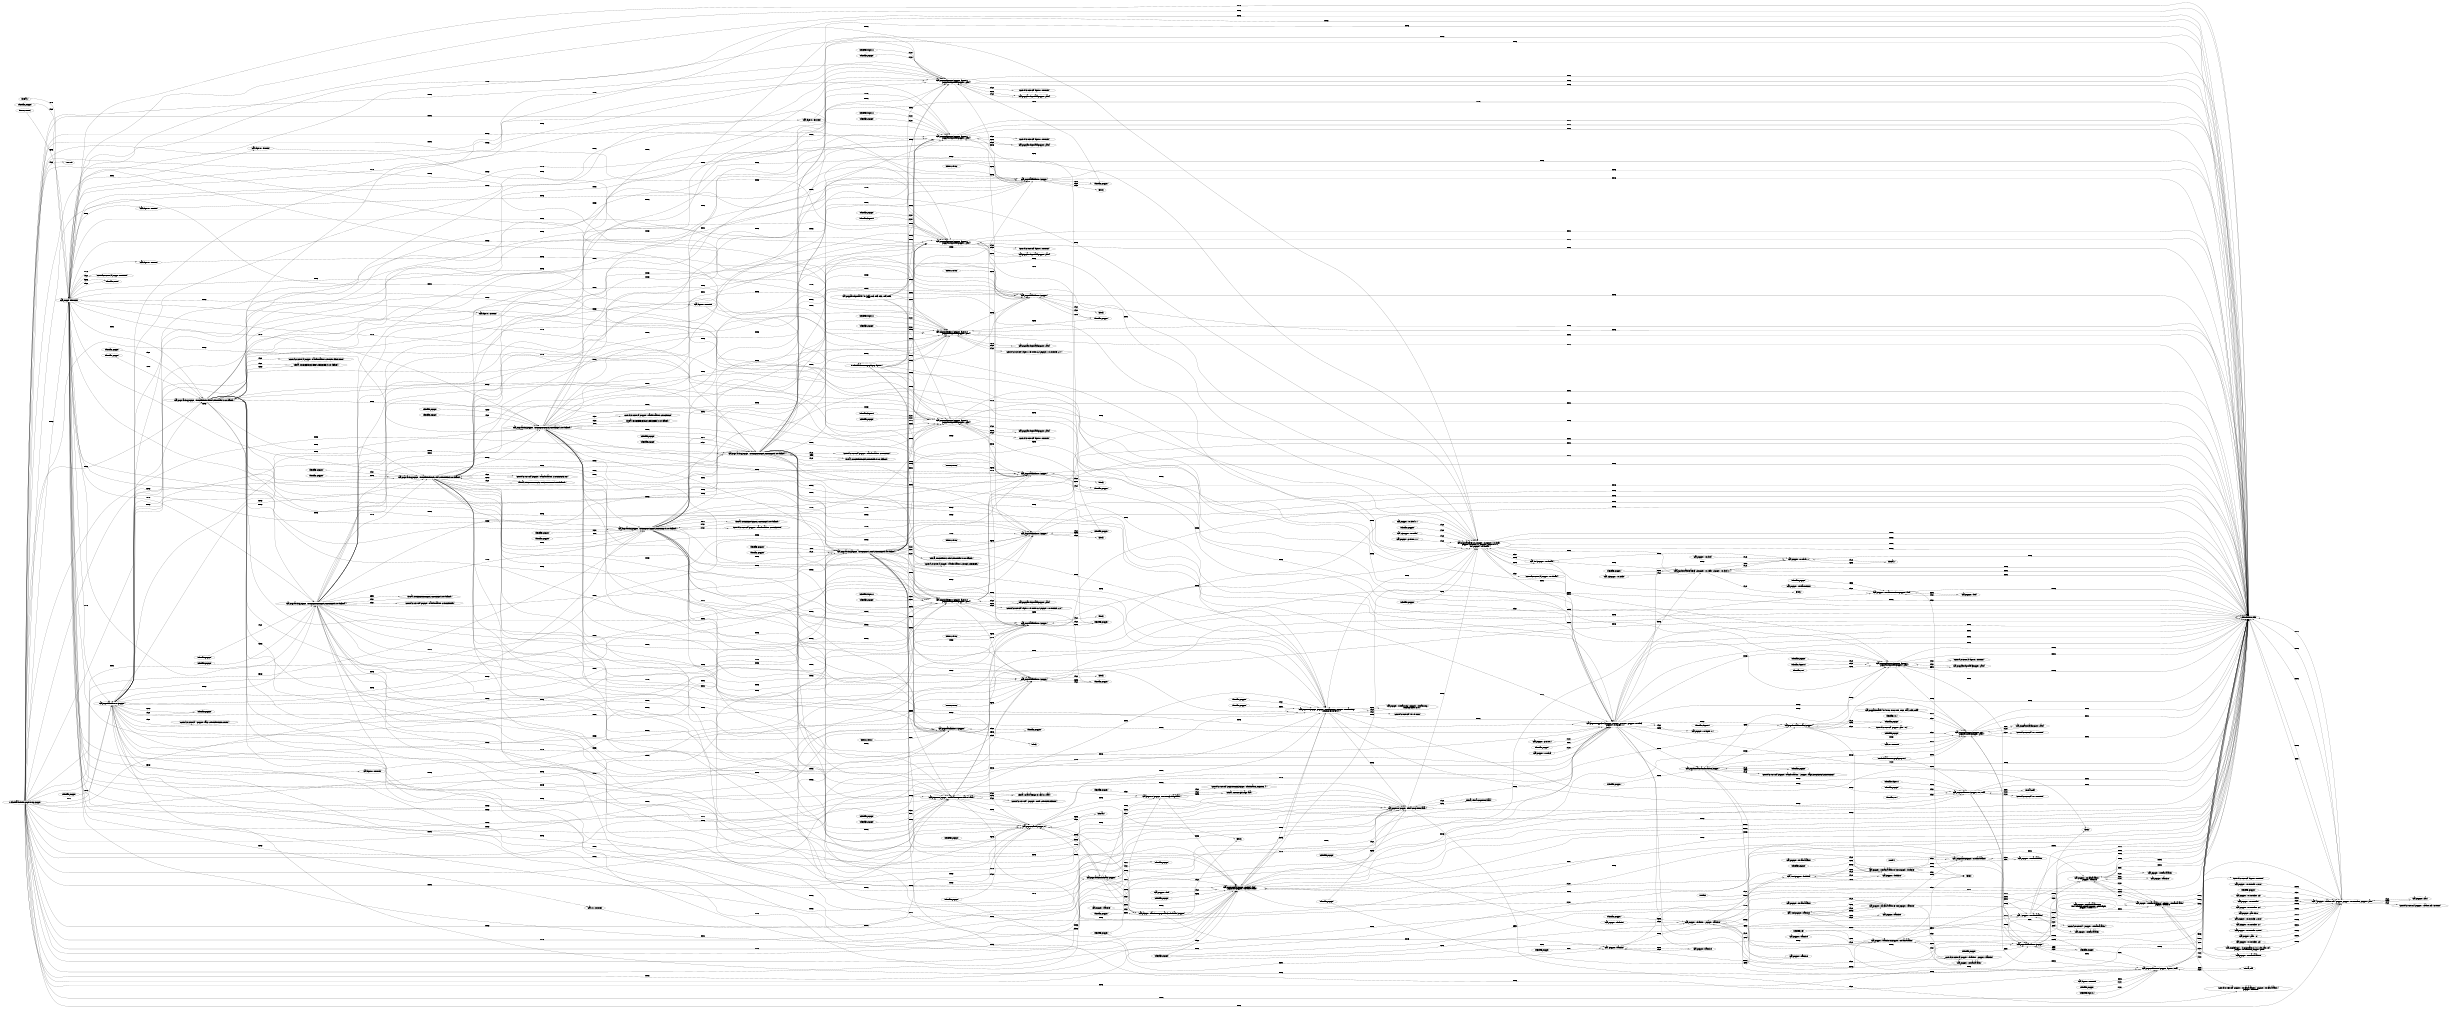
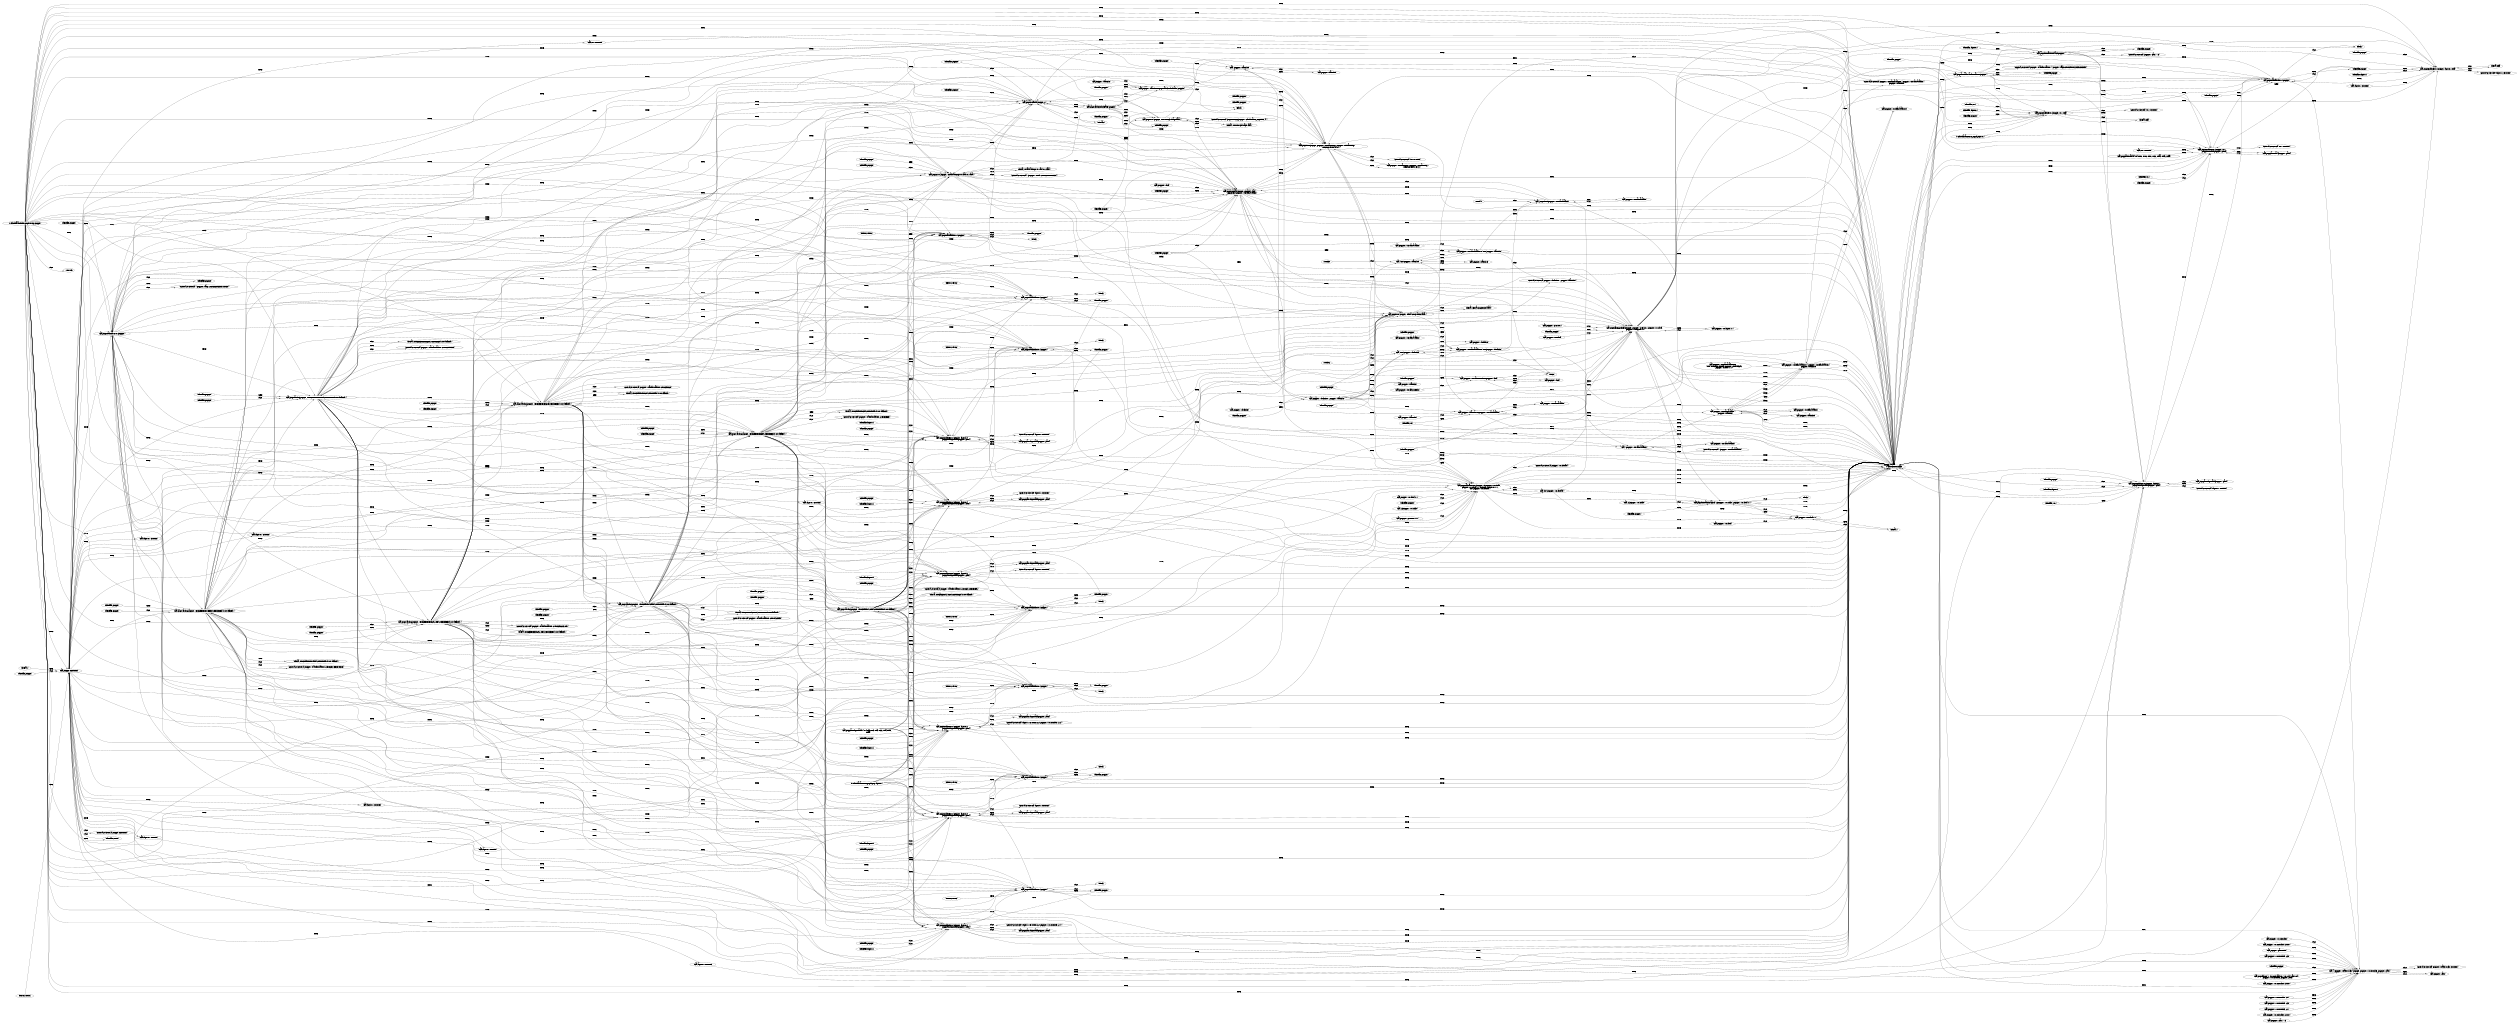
node "1000530": added
edge "(Call,png_do_read_transformations(png_ptr))" -> "(MethodReturn,RET)": reversed
edge "(Call,png_combine_row(png_ptr, row, 0xff))" -> "(Call,png_combine_row(png_ptr, dsp_row, 0xff))": removed, label "DDG:"
